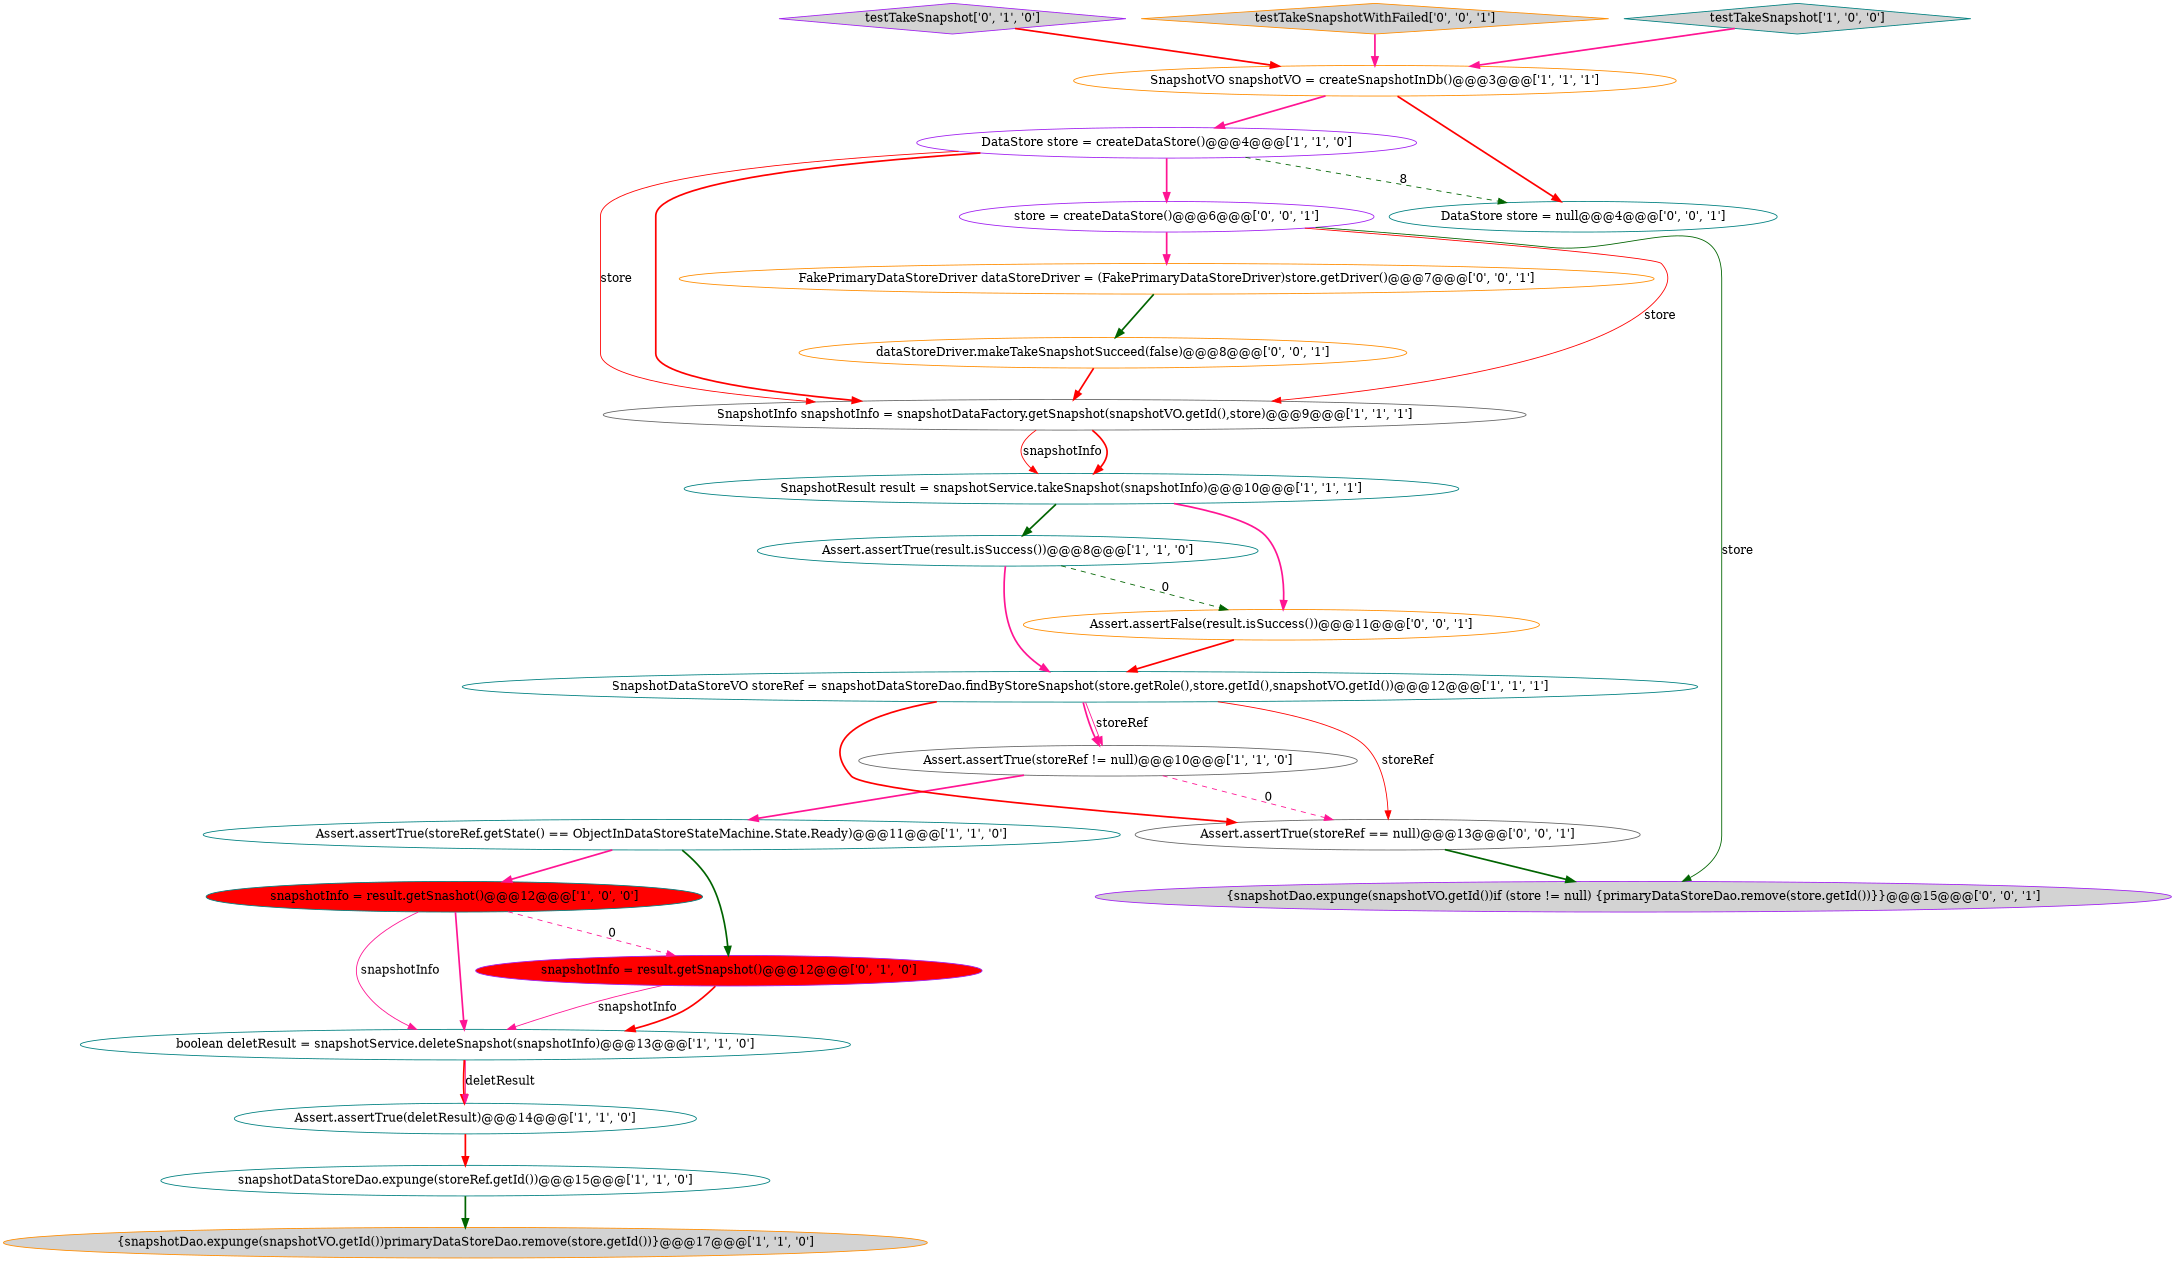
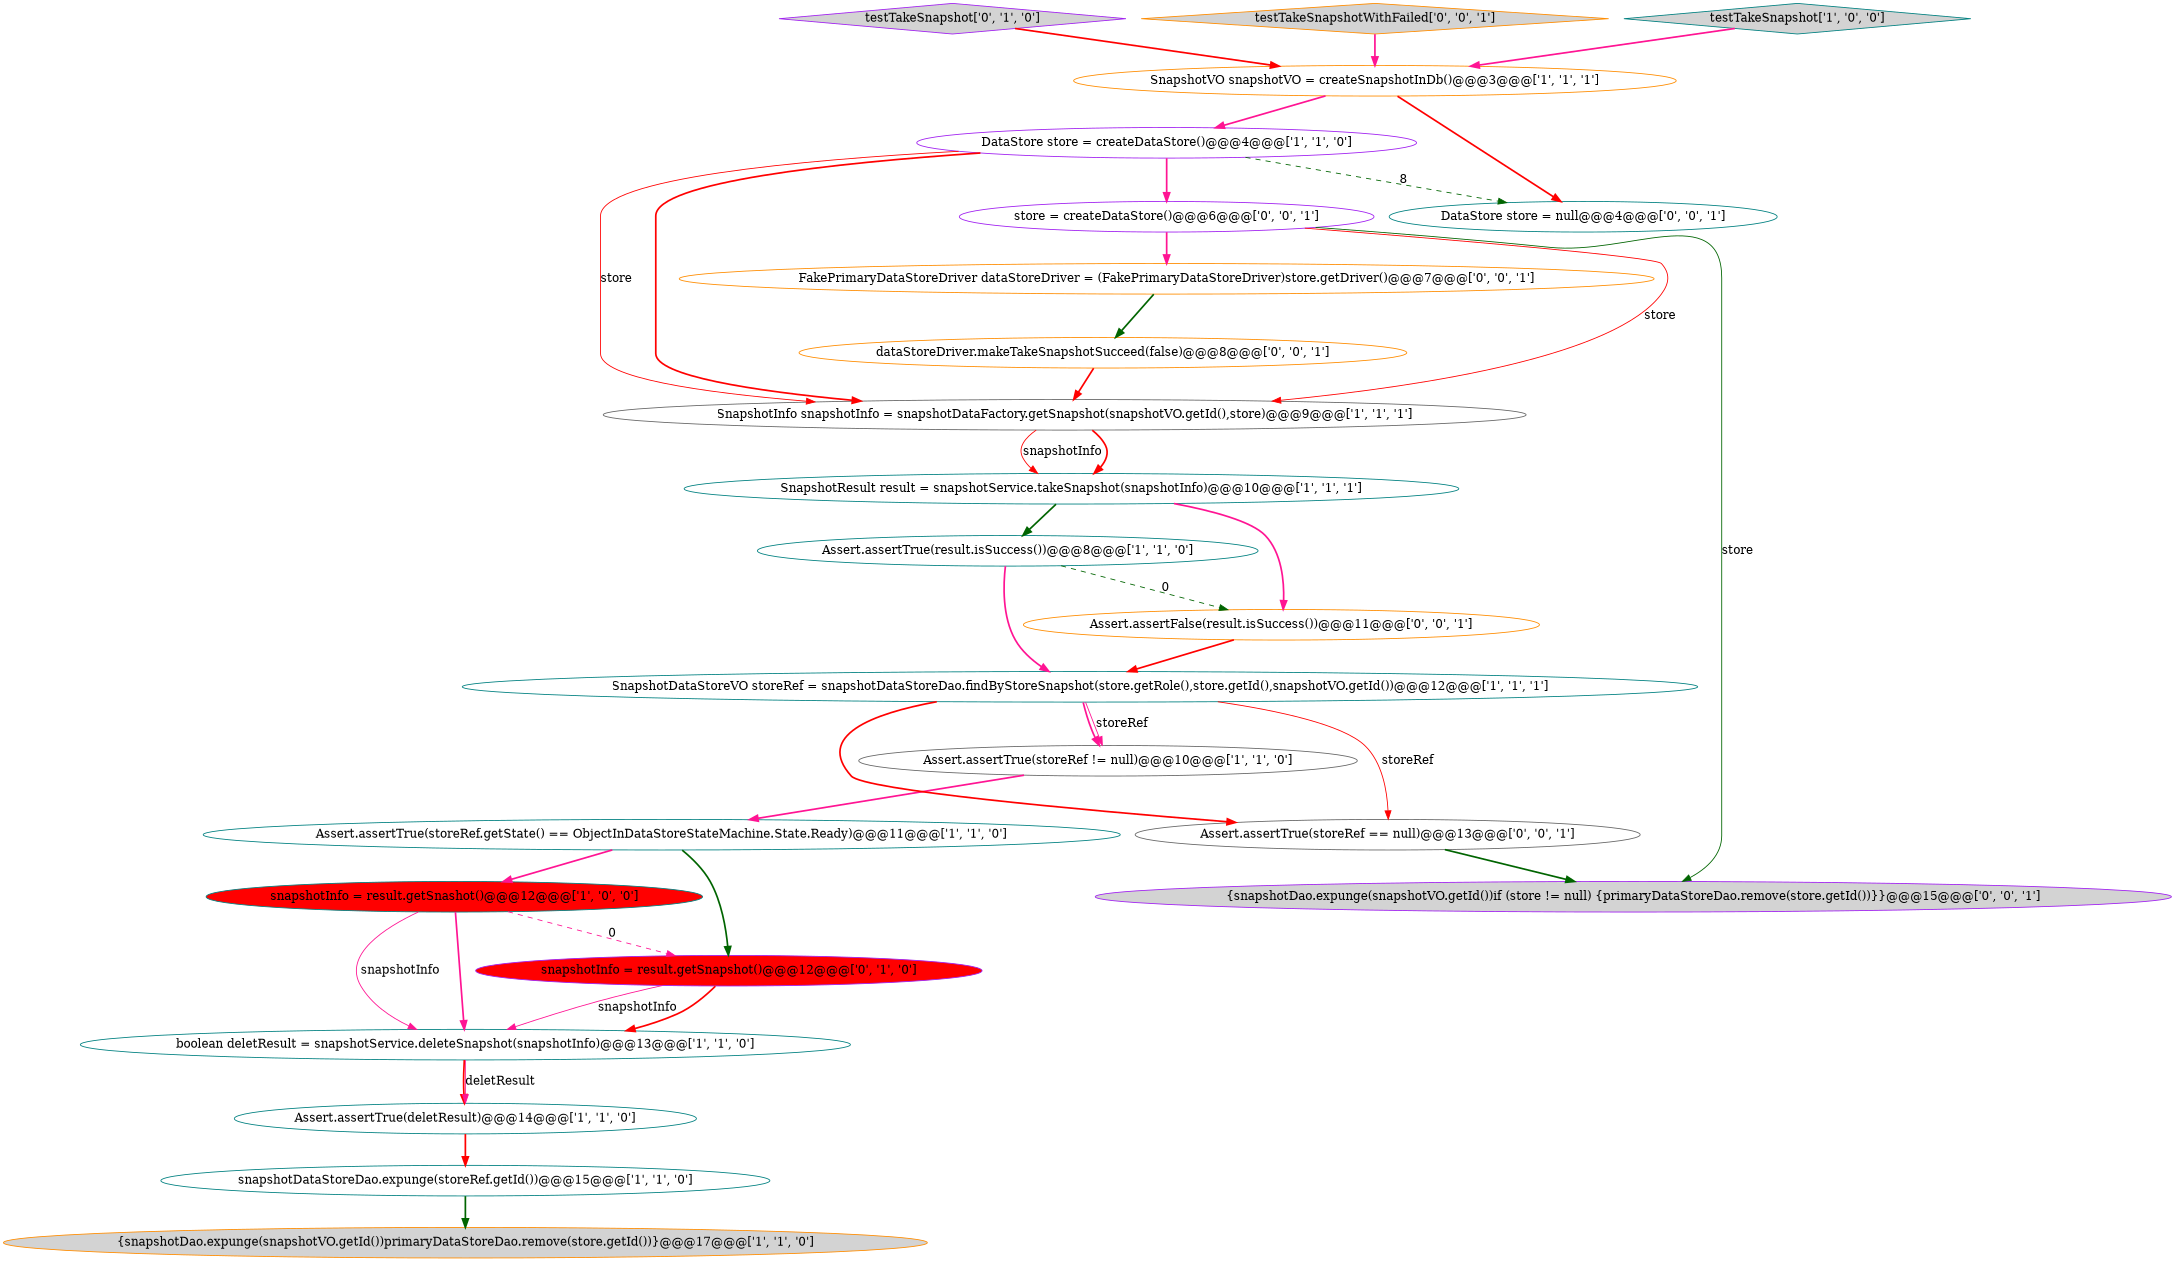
edge "Assert.assertTrue(storeRef != null)@@@10@@@['1', '1', '0']" -> "Assert.assertTrue(storeRef == null)@@@13@@@['0', '0', '1']": removed, label "0"
